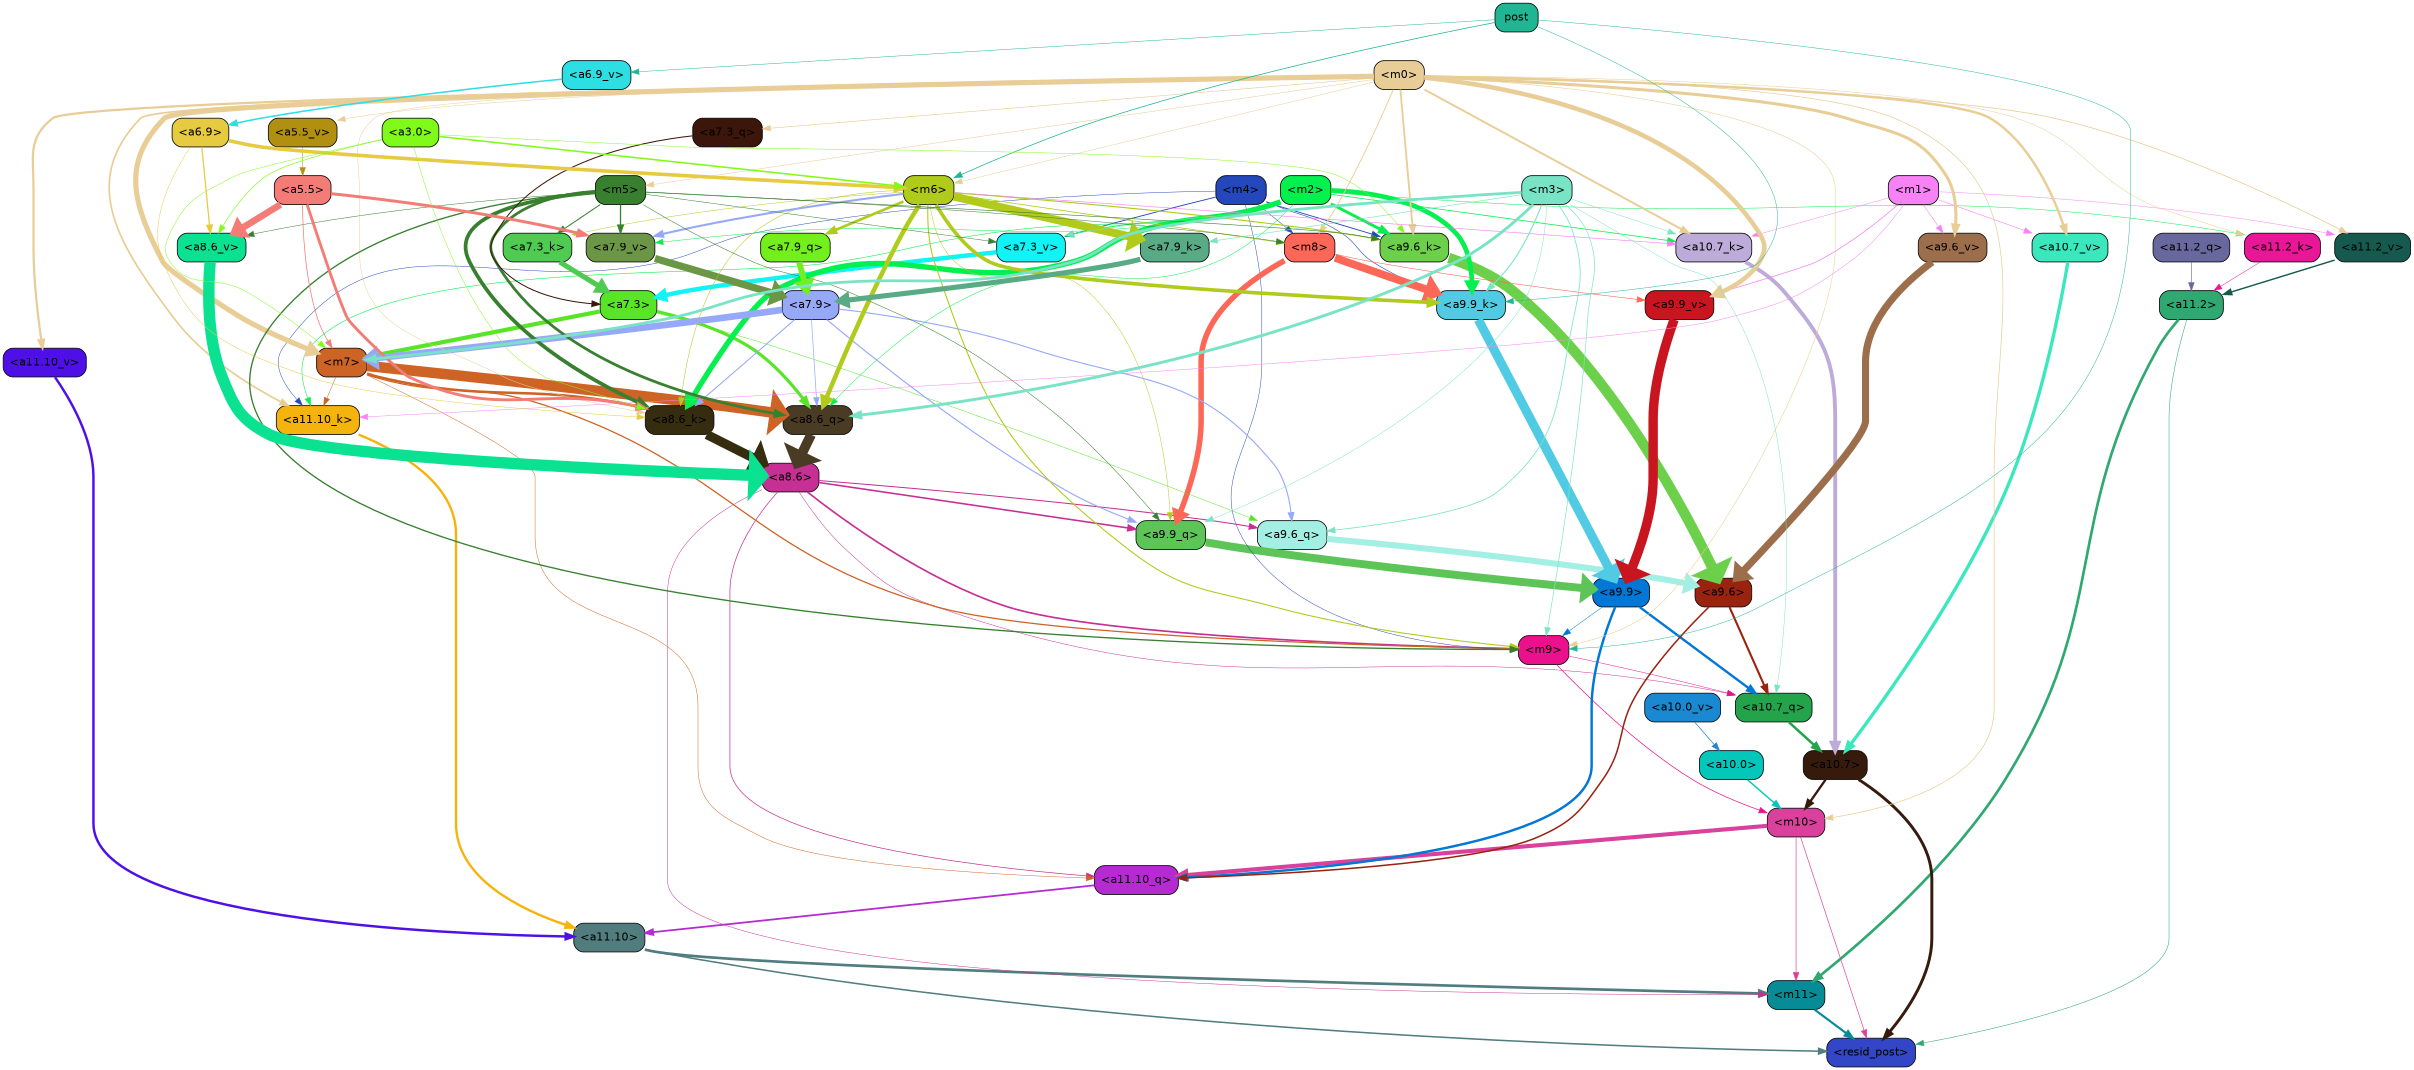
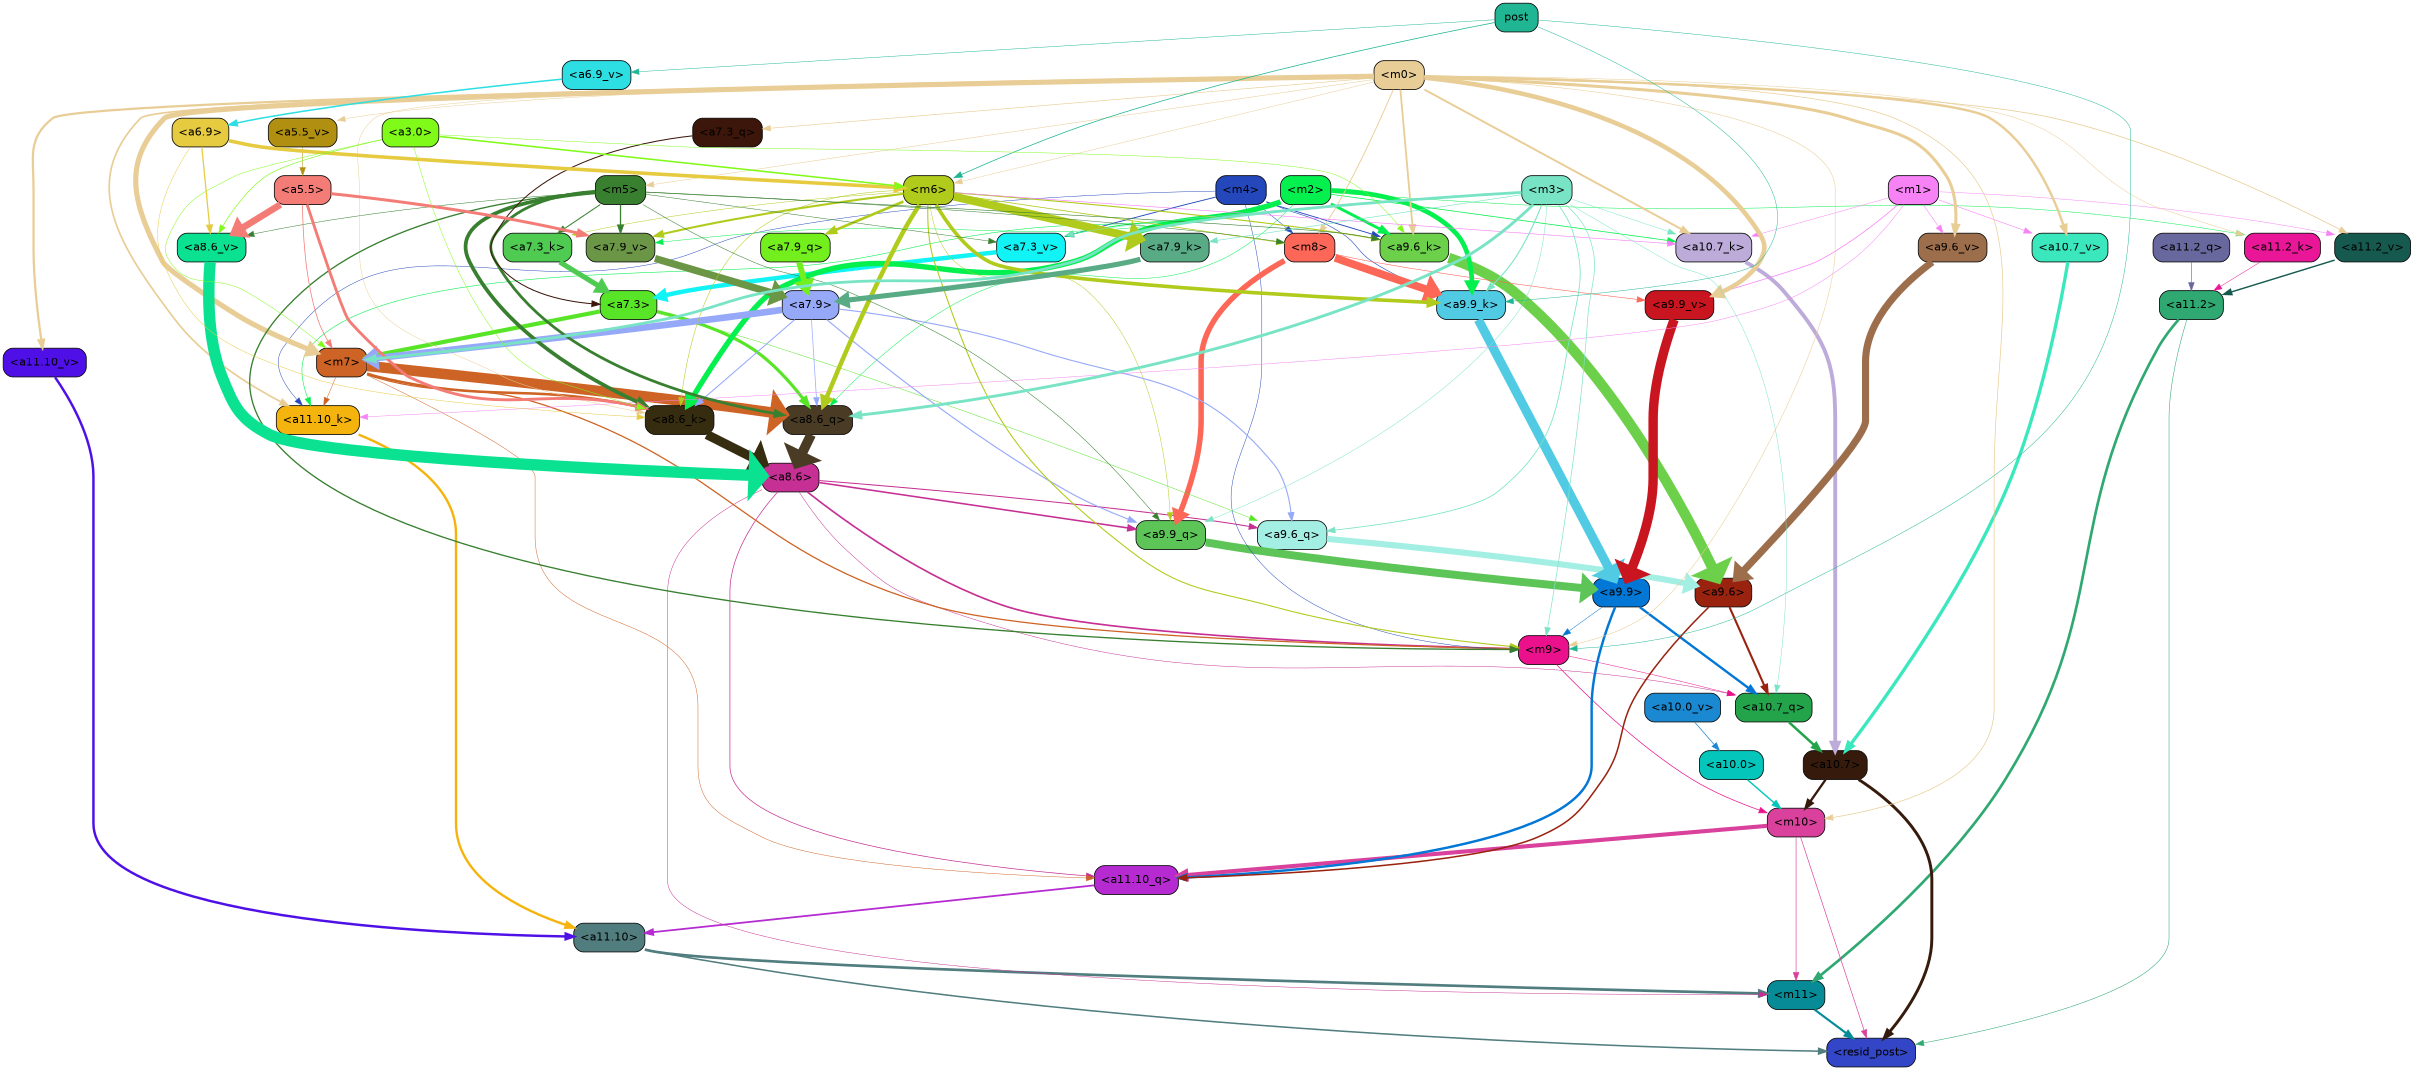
edge "<m6>" -> "<a7.9_v>": color #96a9f9 -> #b1cb1d
